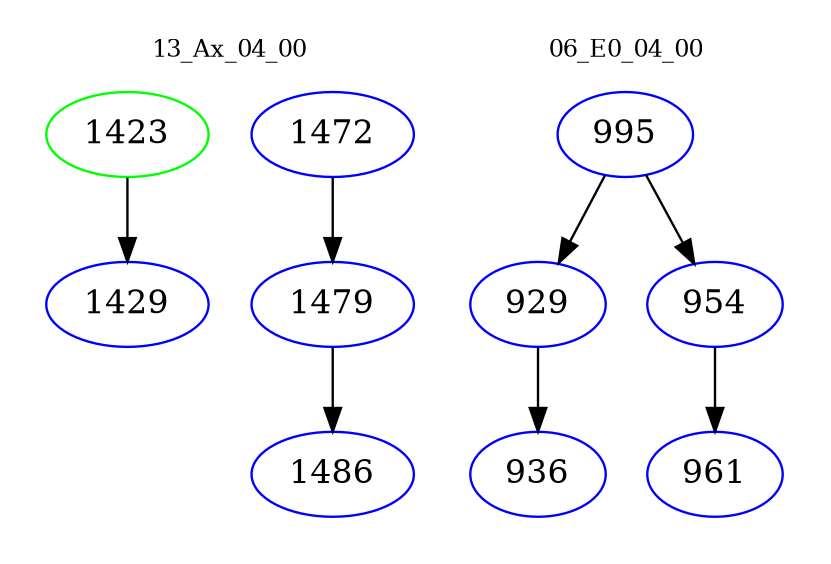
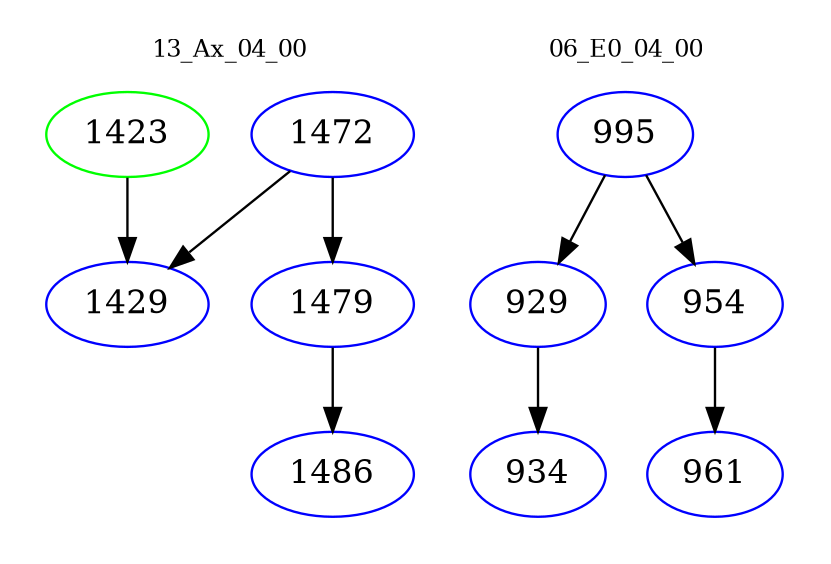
edge "1472" -> "1429": added
node "936": label "936" -> "934"
